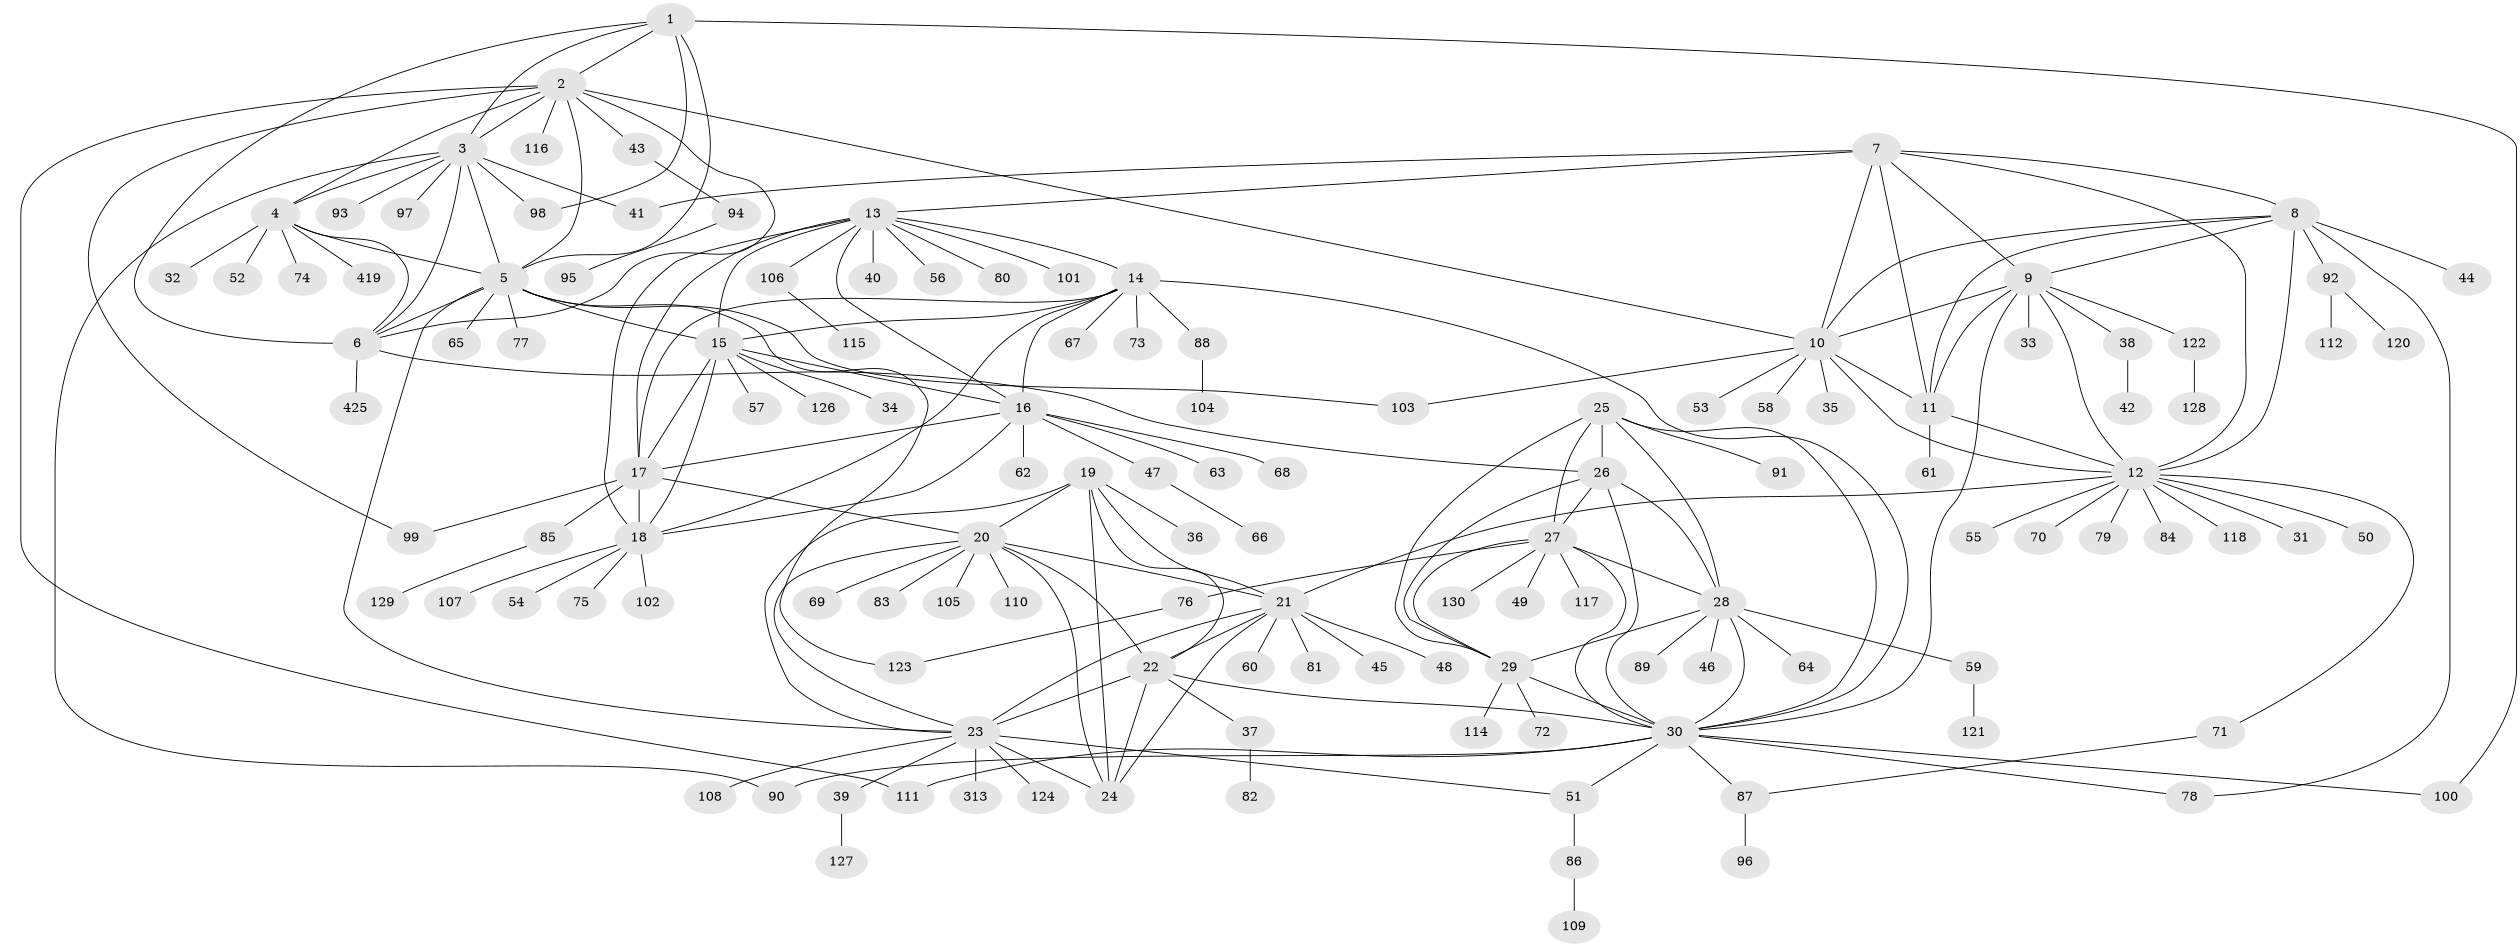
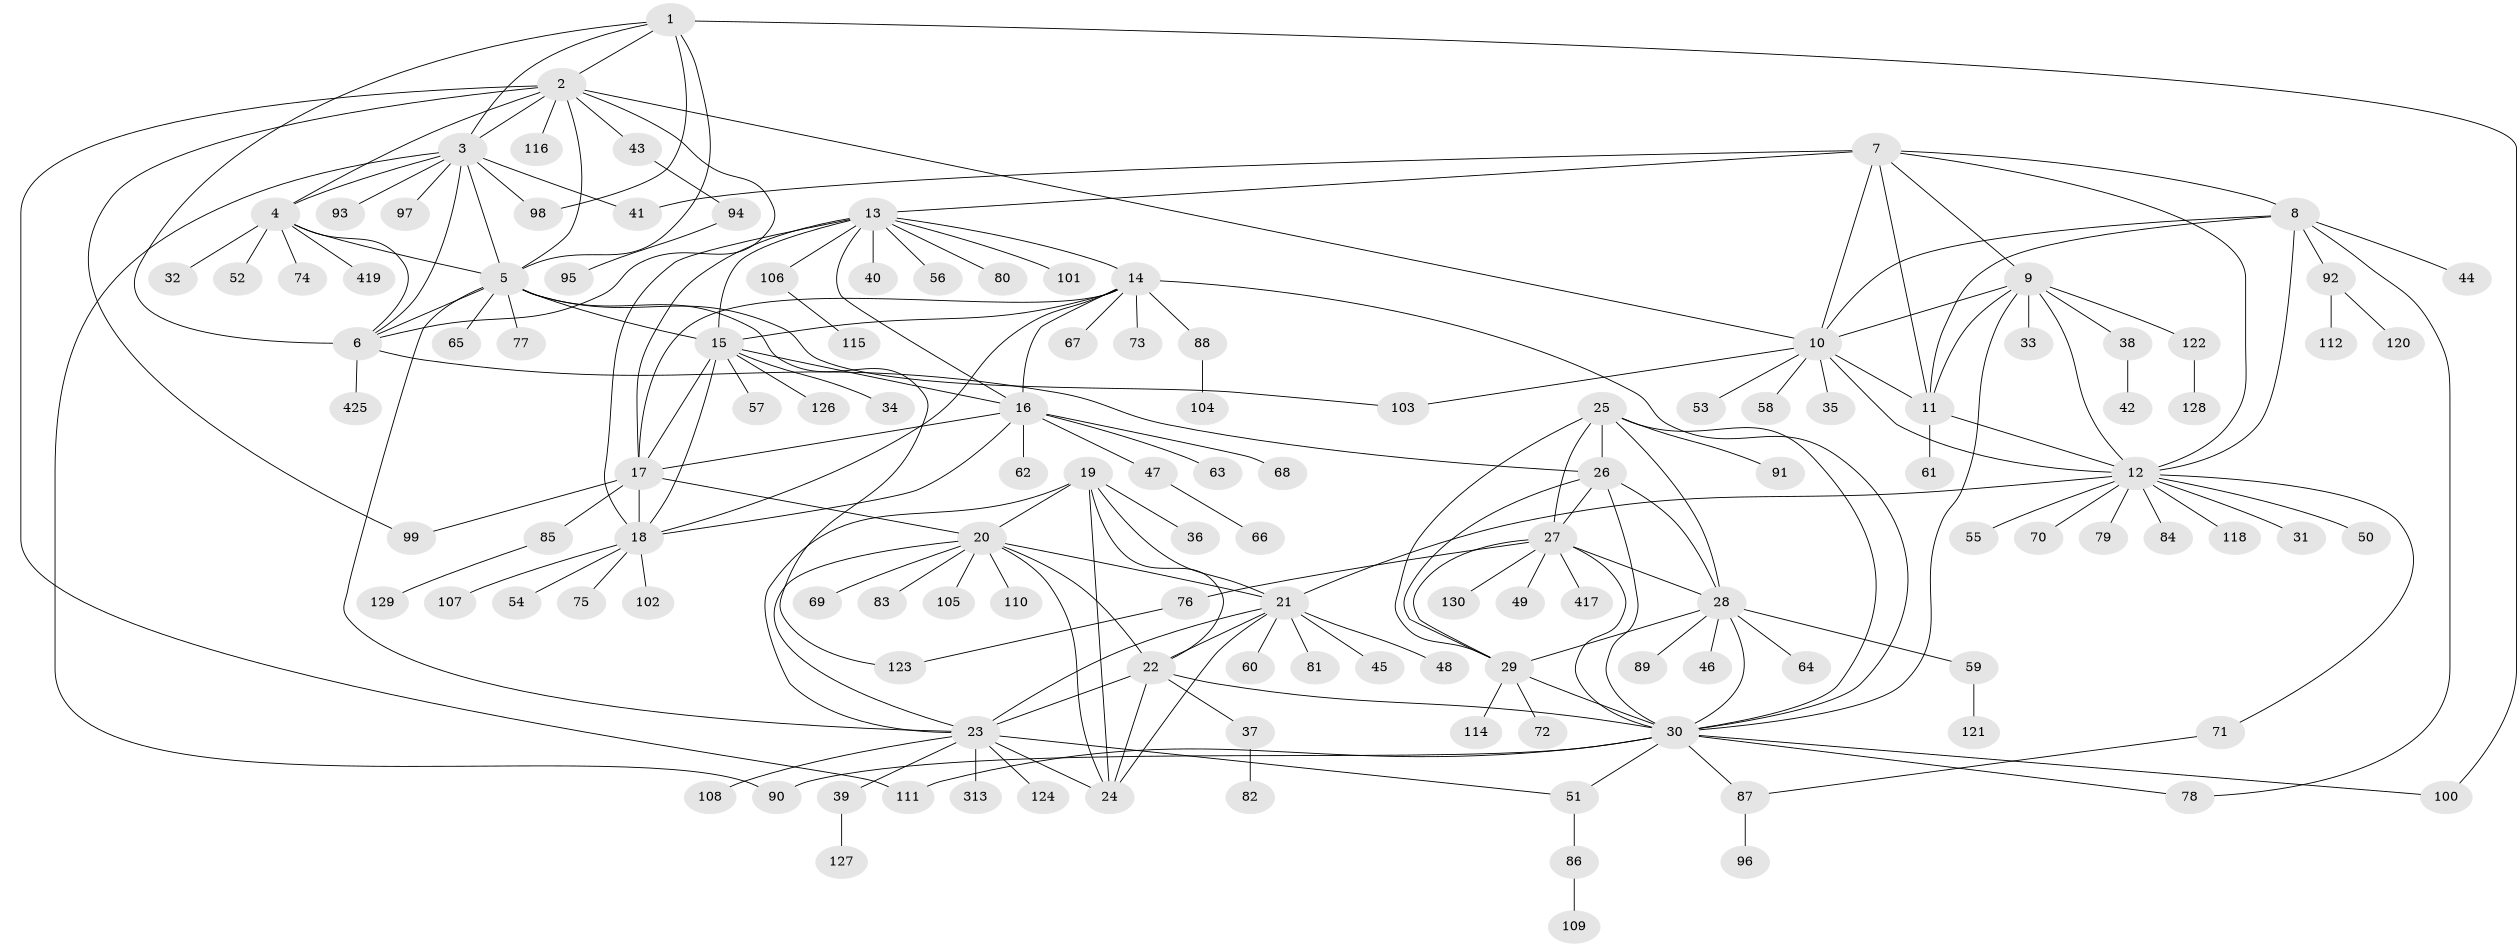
edge "8" -- "9": removed
node "117": label "117" -> "417"
